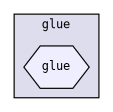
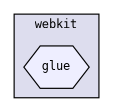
cluster "glue": label "glue" -> "webkit"
